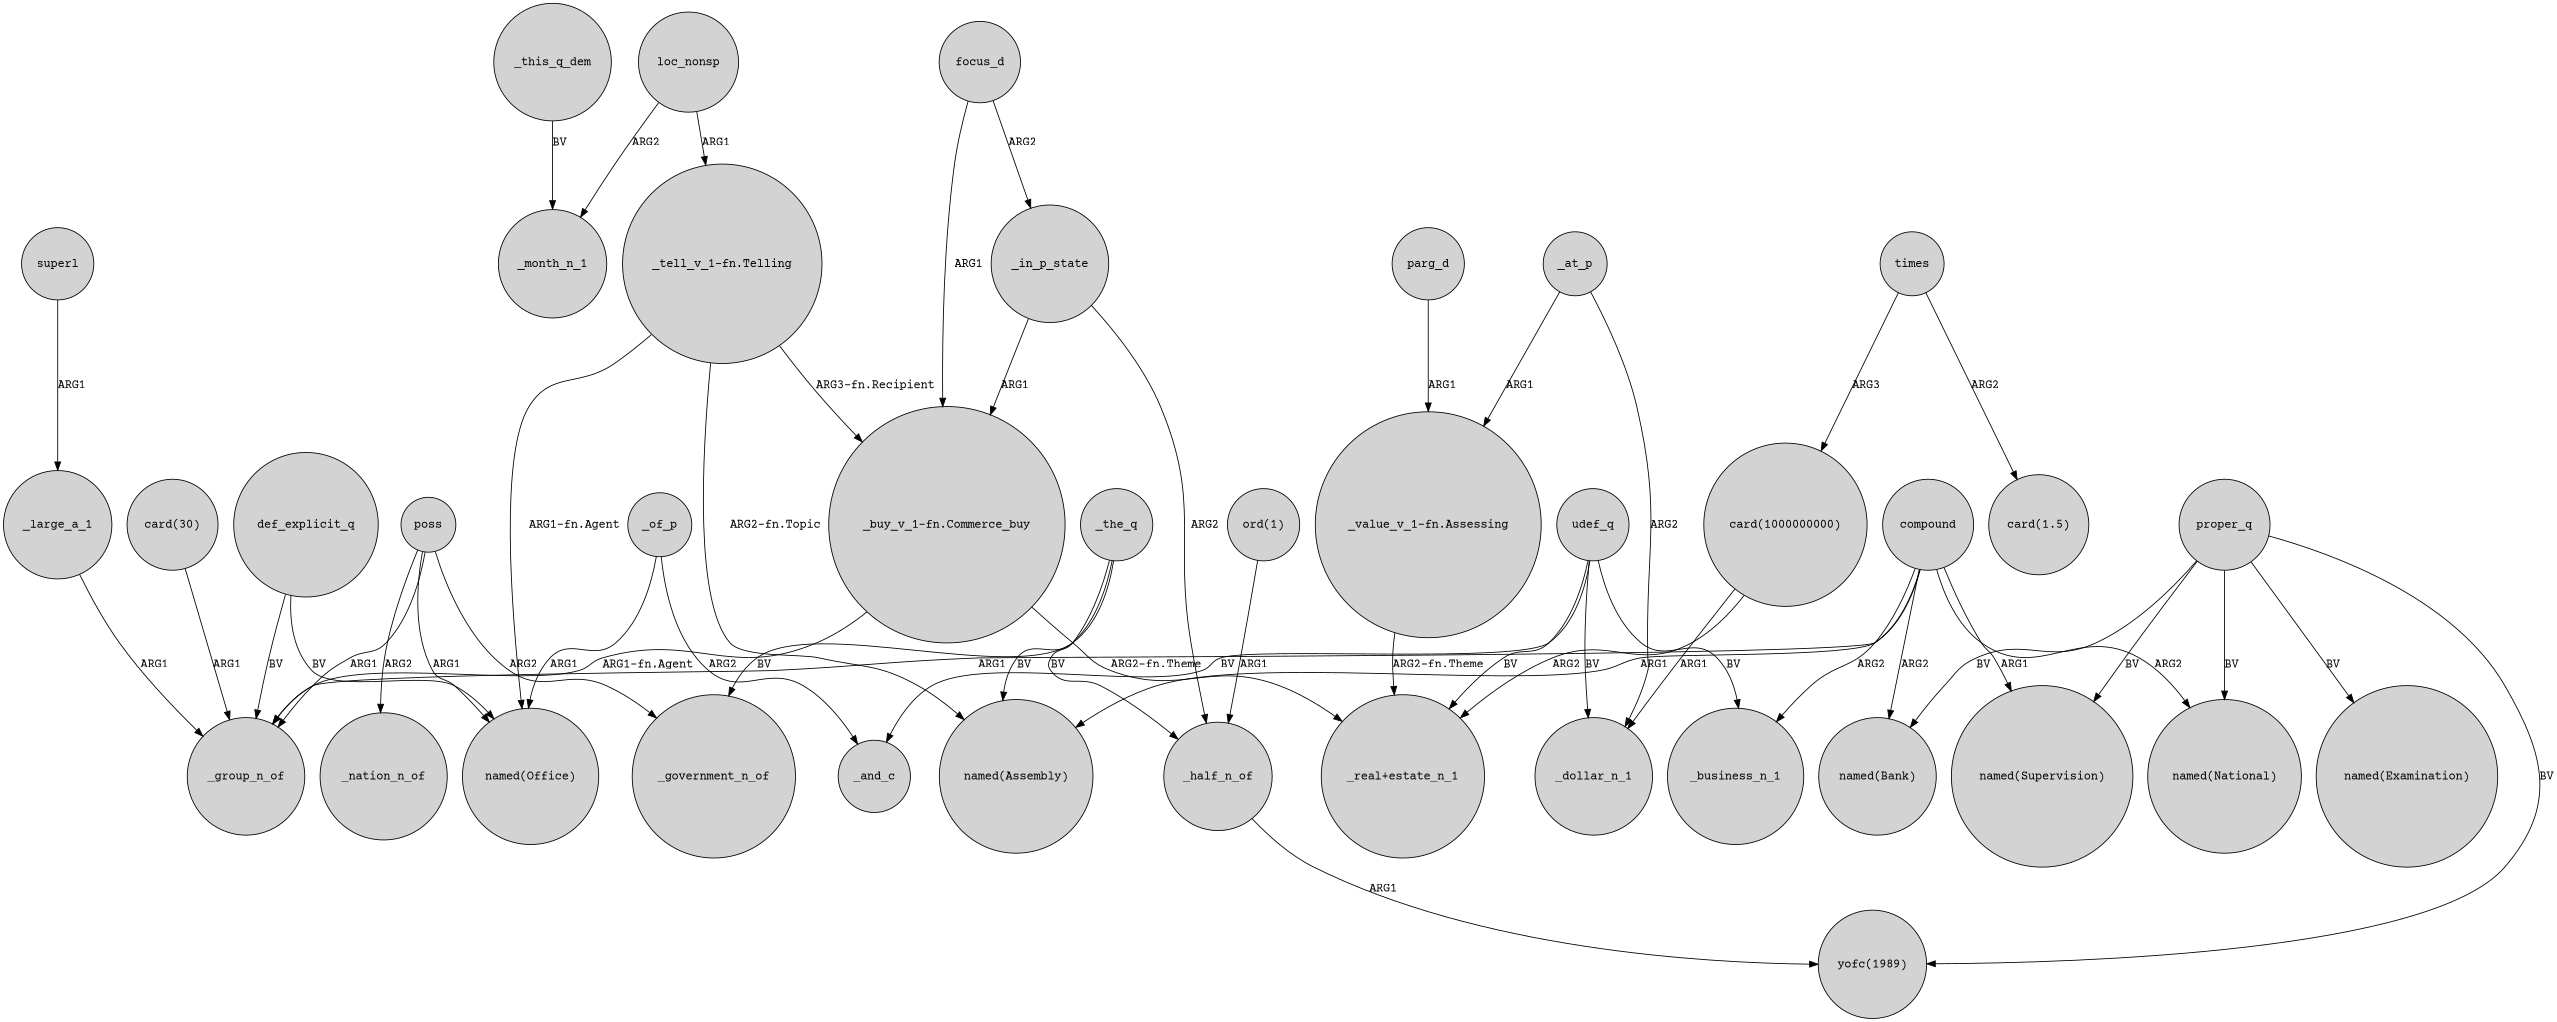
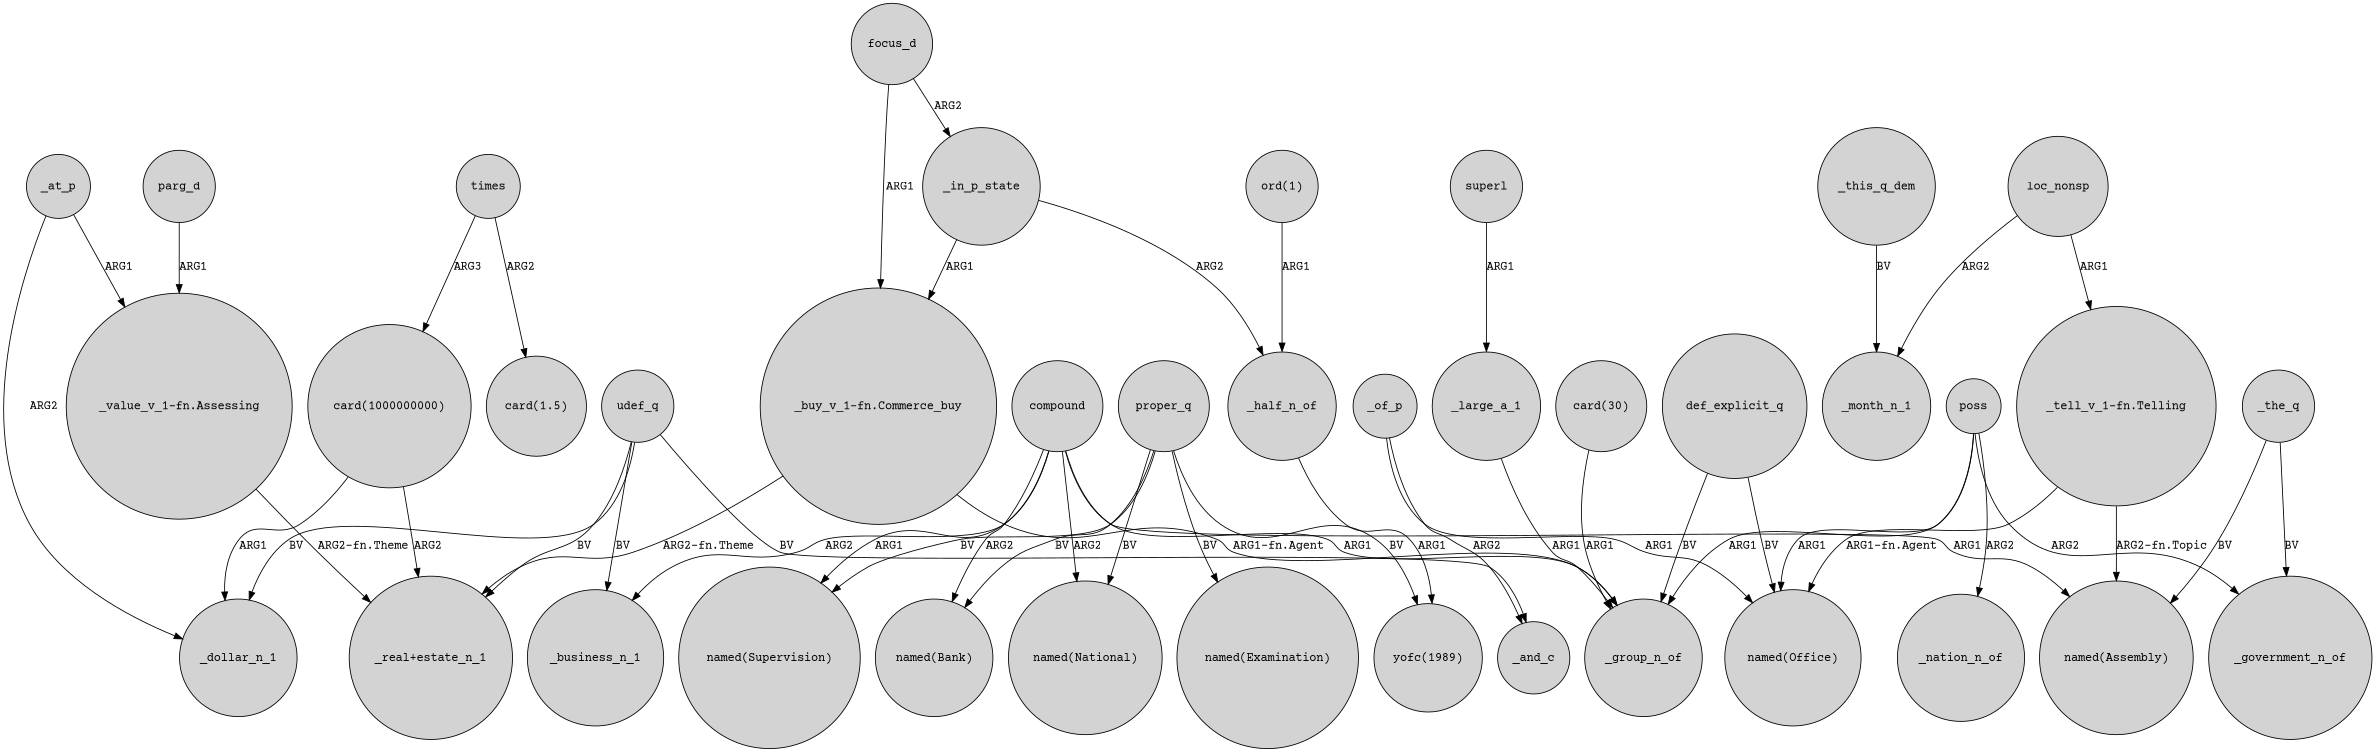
edge "_tell_v_1-fn.Telling" -> "_buy_v_1-fn.Commerce_buy": removed, label "ARG3-fn.Recipient"
edge "_the_q" -> "_half_n_of": removed, label "BV"
